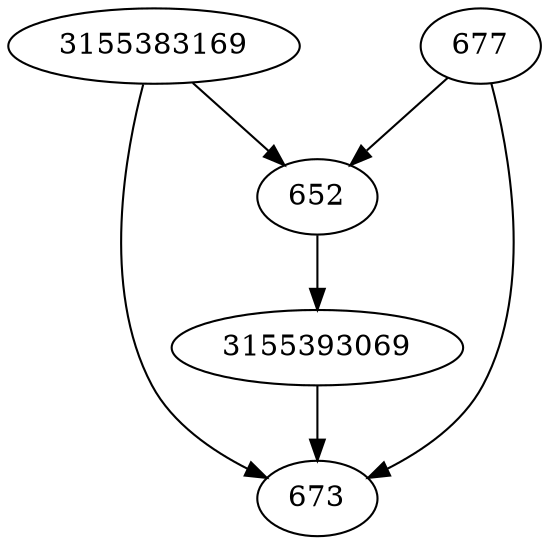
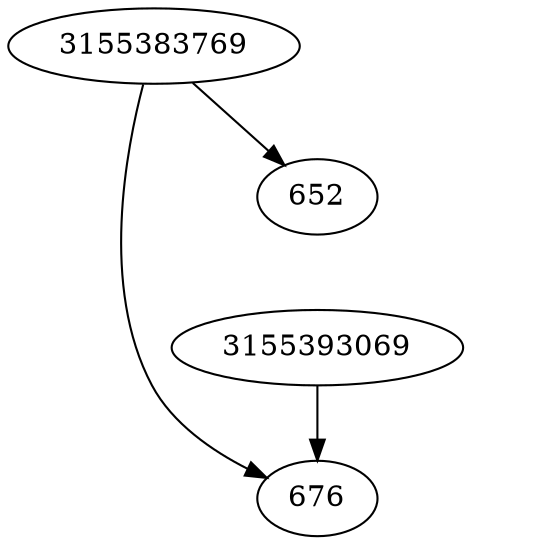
node "3155383169": label "3155383169" -> "3155383769"
node "677": removed
edge "652" -> "3155393069": removed
node "673": label "673" -> "676"
